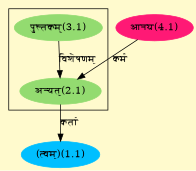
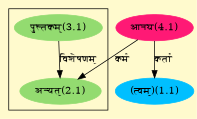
edge "अन्यत्(2.1)" -> "(त्वम्)(1.1)": now "आनय(4.1)" -> "(त्वम्)(1.1)"
